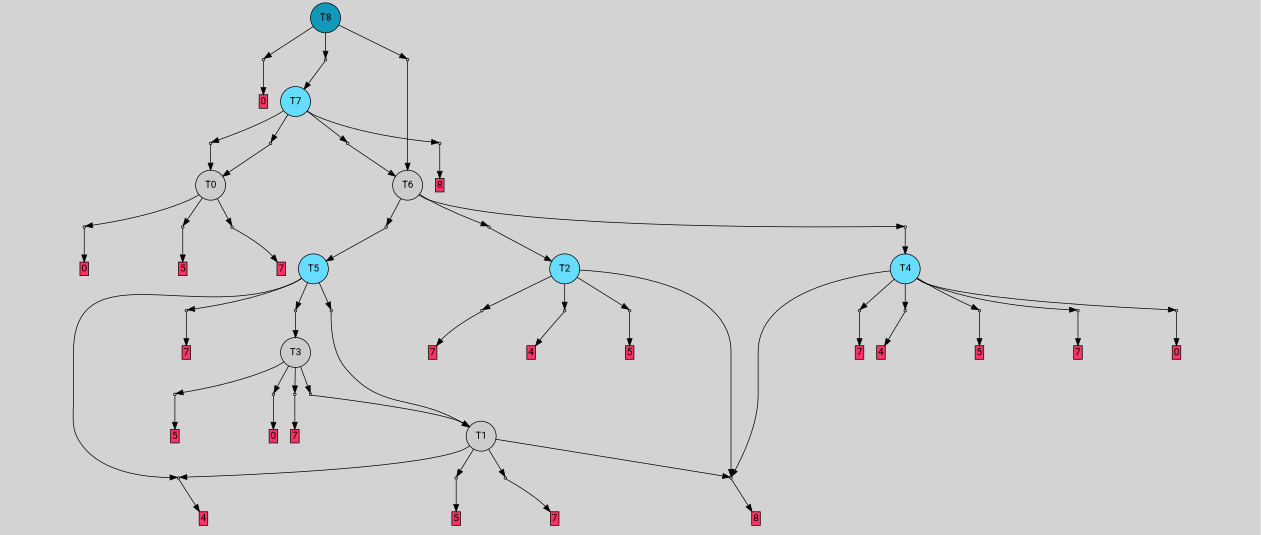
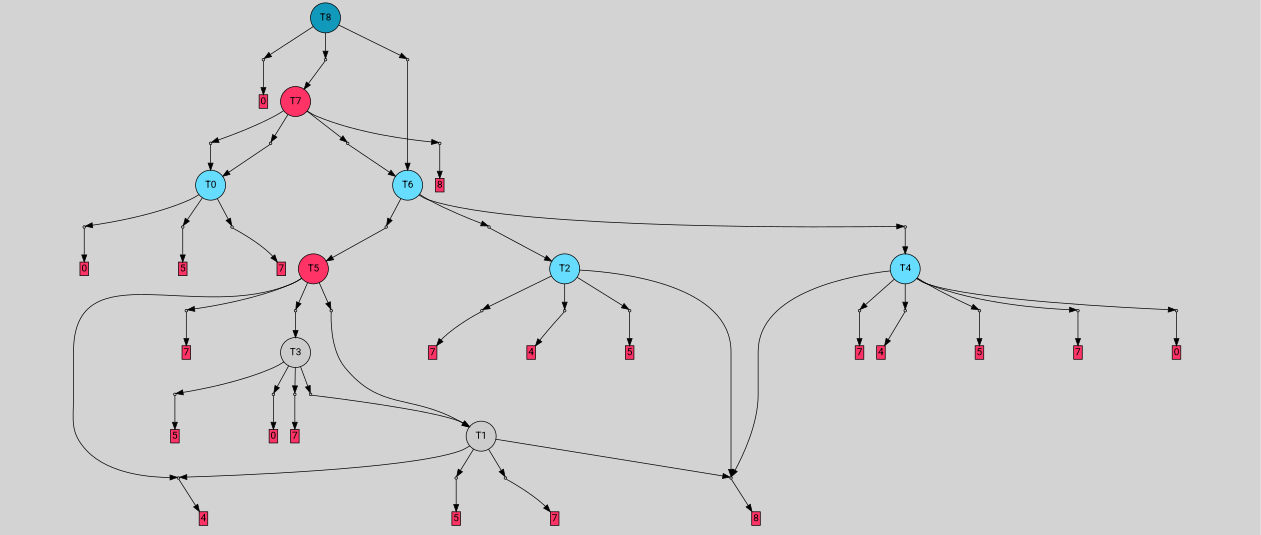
node "T7": fillcolor #66ddff -> #ff3366
node "T0": fillcolor #cccccc -> #66ddff
node "T6": fillcolor #cccccc -> #66ddff
node "T5": fillcolor #66ddff -> #ff3366
